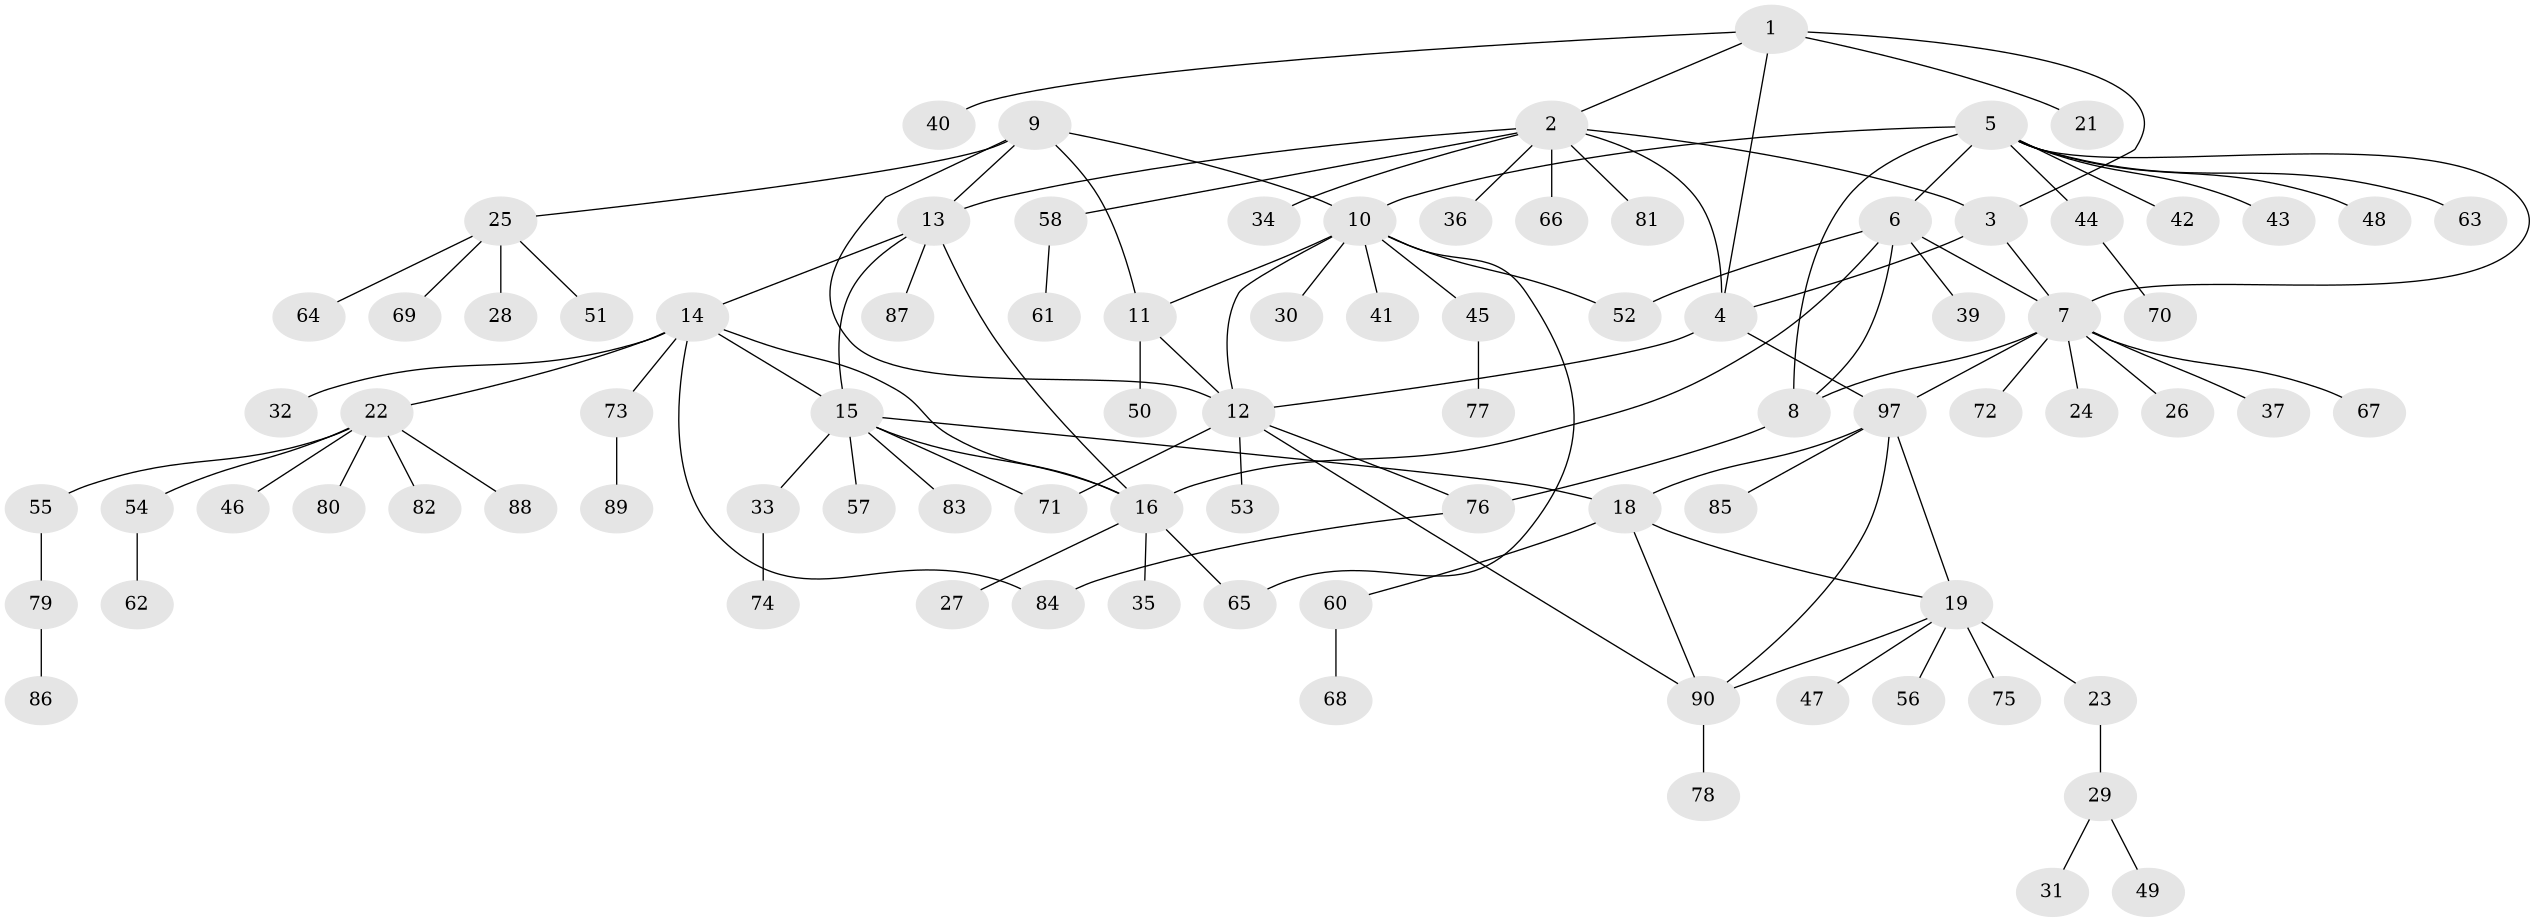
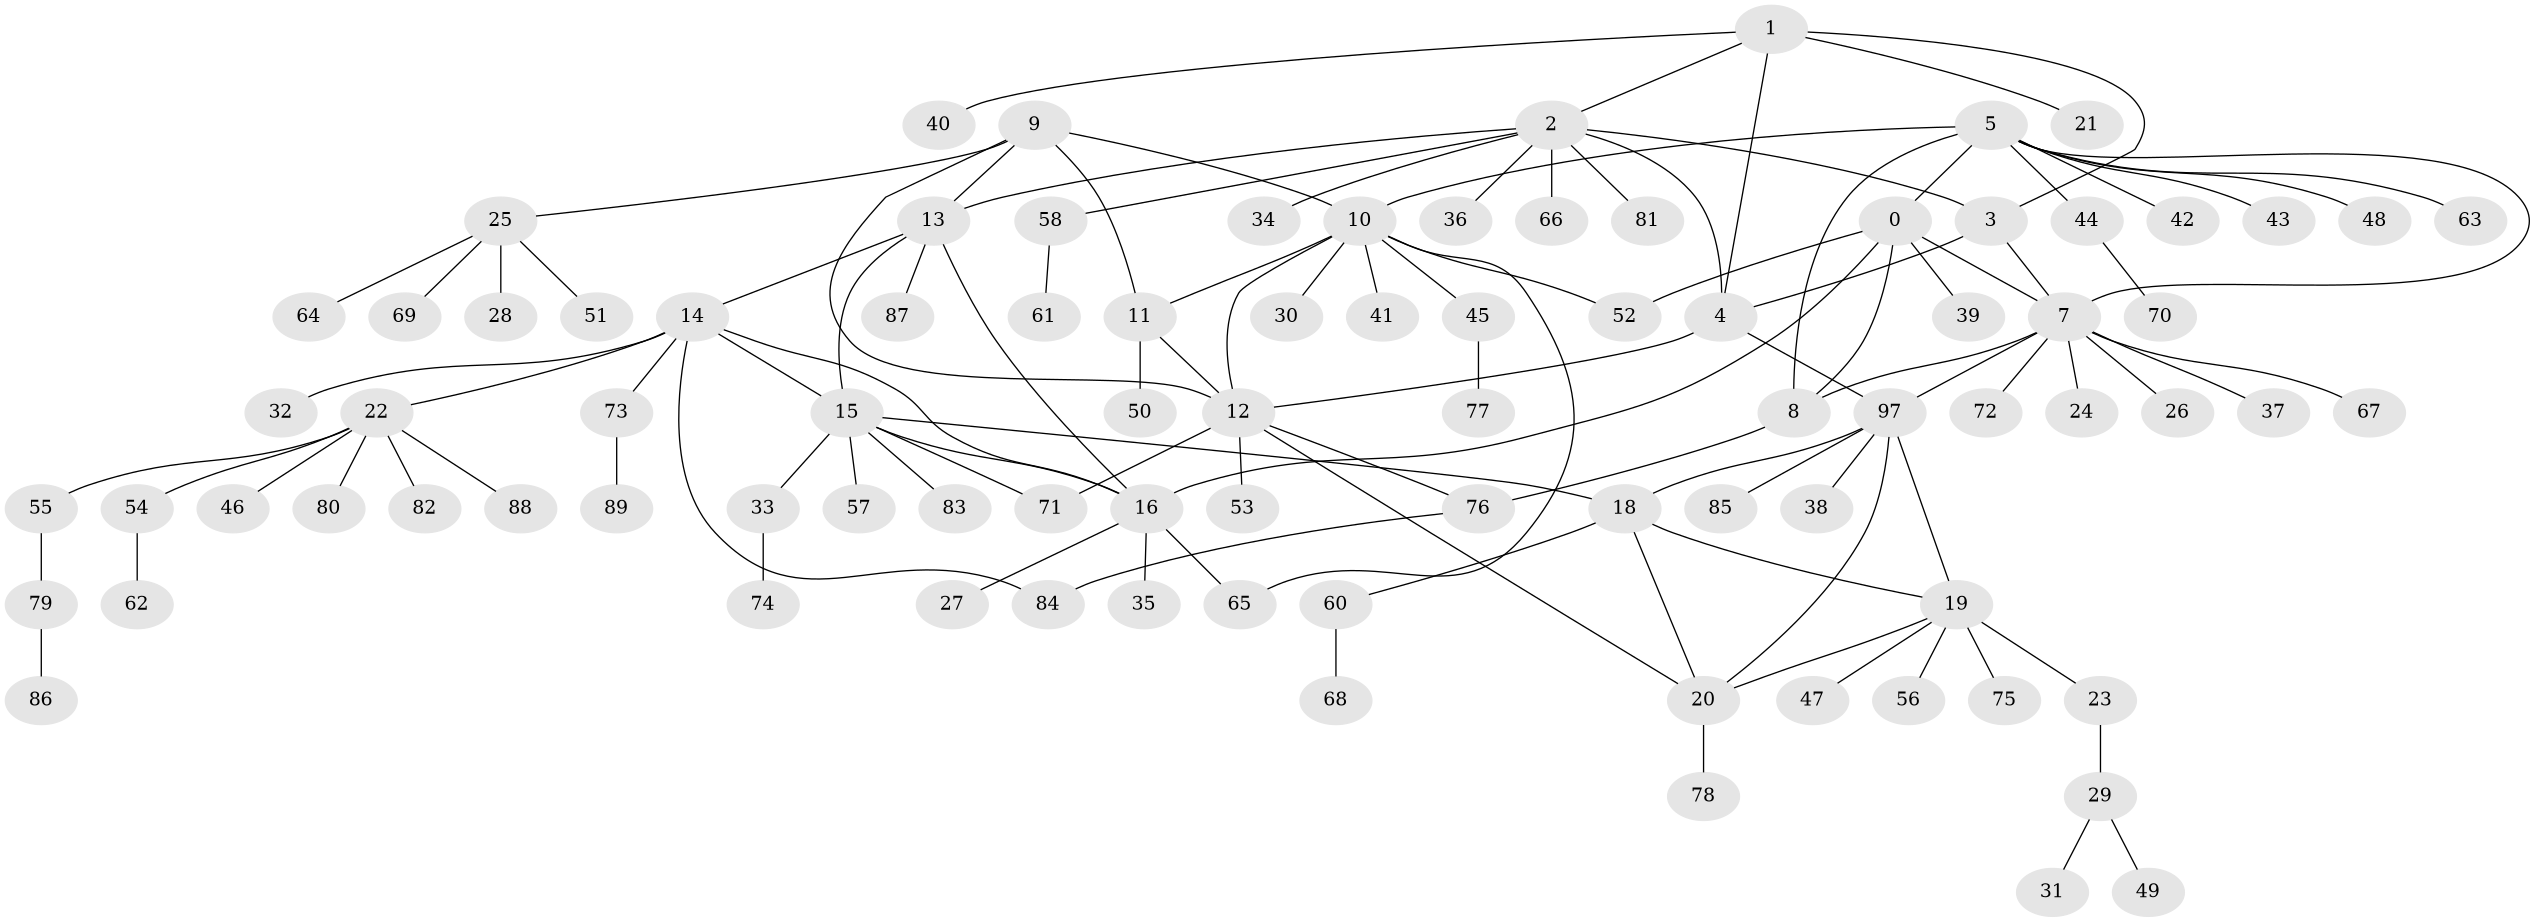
node "6": label "6" -> "0"
node "38": added
node "90": label "90" -> "20"
